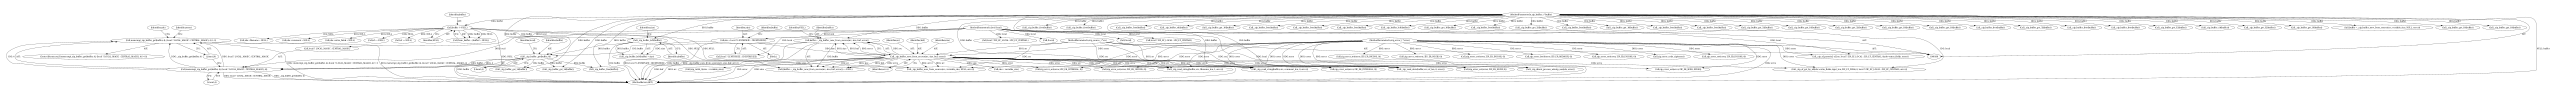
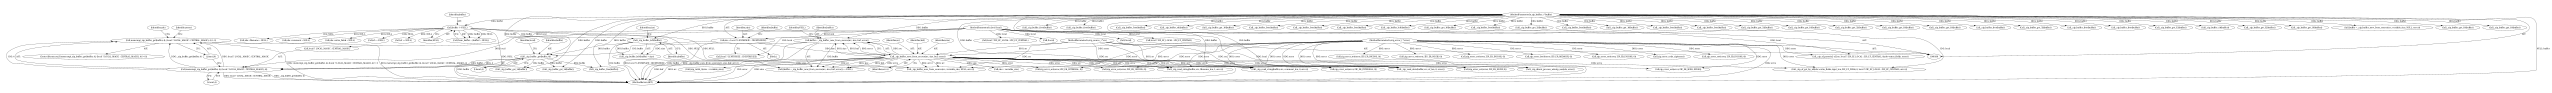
edge "(Call,local ? LENTRYSIZE : CDENTRYSIZE)" -> "(Call,size = local ? LENTRYSIZE : CDENTRYSIZE)": now "(MethodParameterIn,zip_buffer_t *buffer)" -> "(Call,size = local ? LENTRYSIZE : CDENTRYSIZE)"
